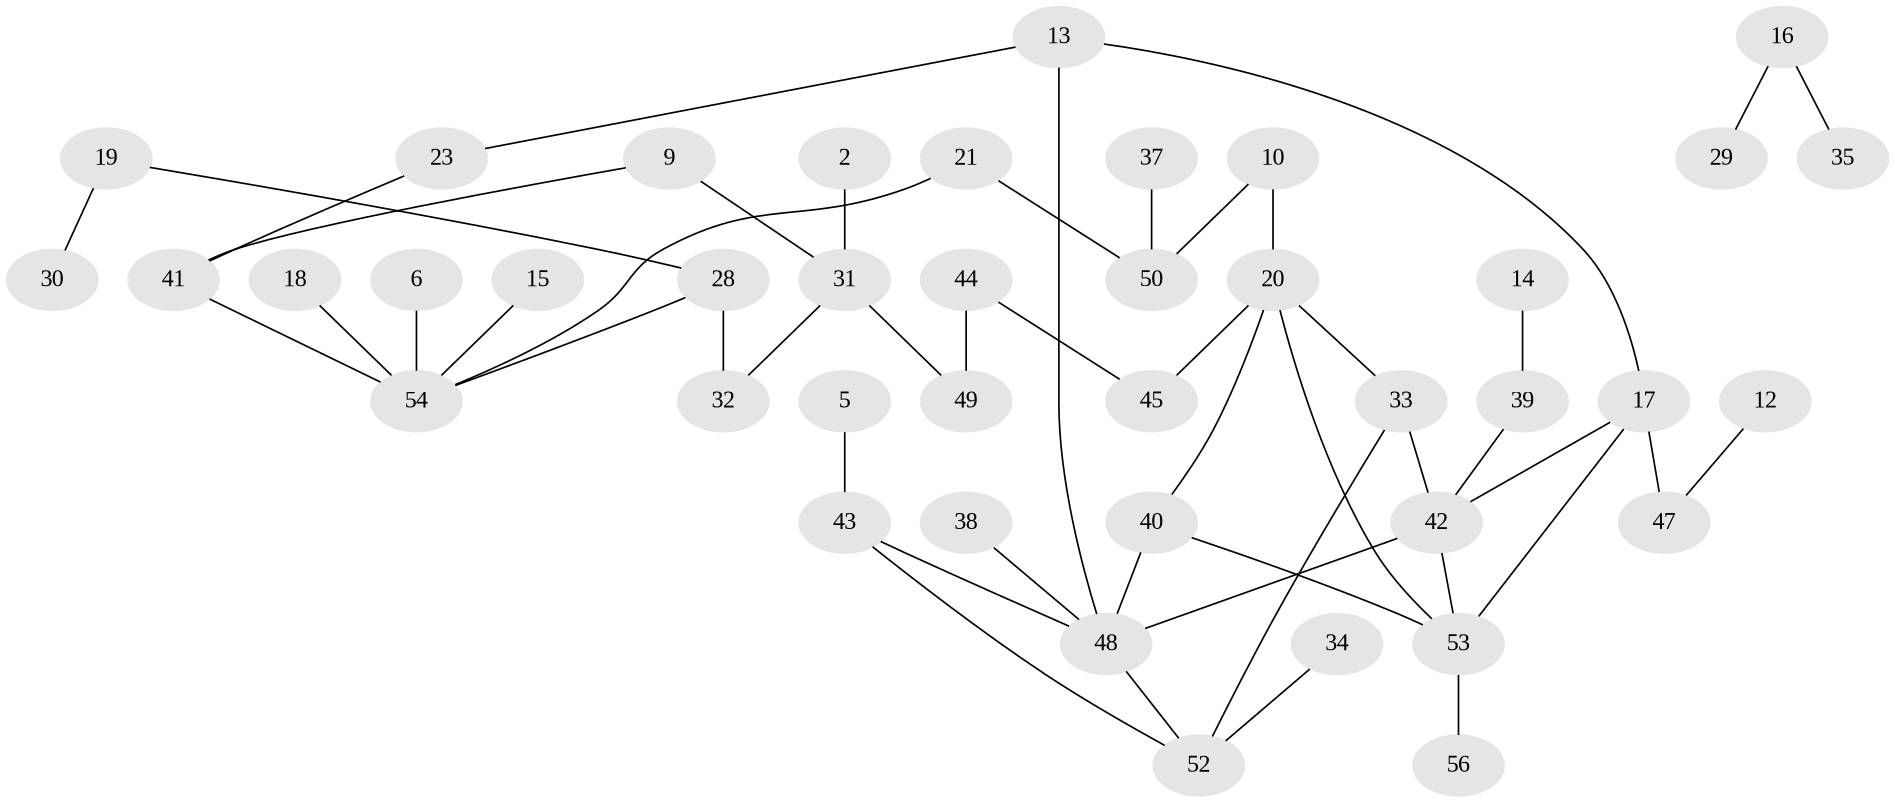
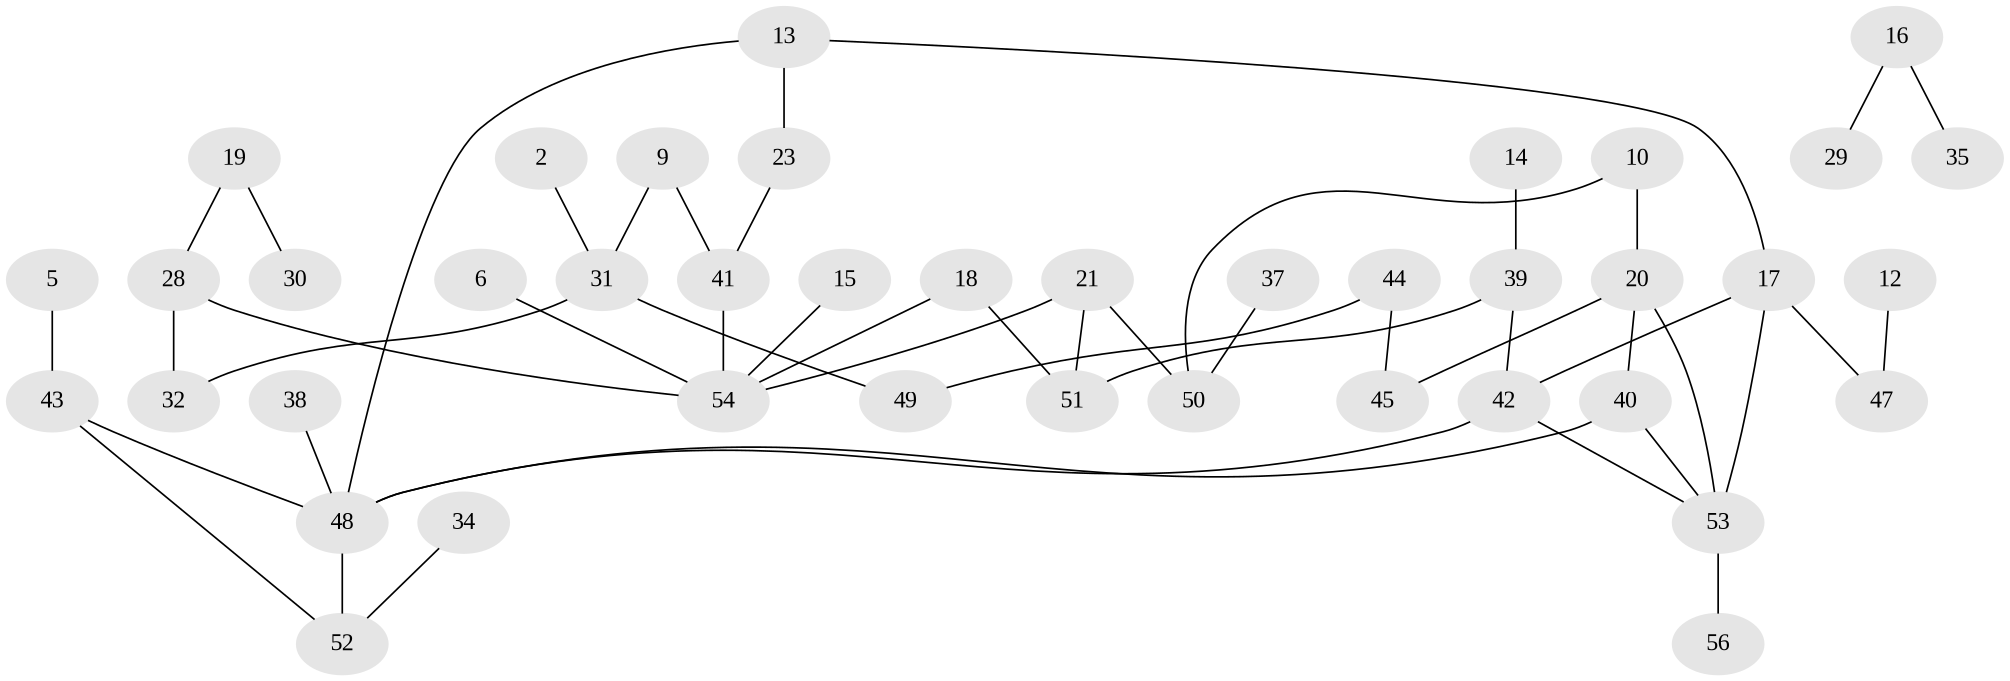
node "51": added
node "33": removed
